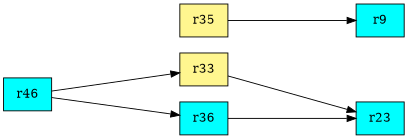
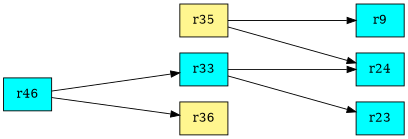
node "r33": fillcolor khaki1 -> cyan
node "r24": added
node "r36": fillcolor cyan -> khaki1
edge "r36" -> "r23": removed
